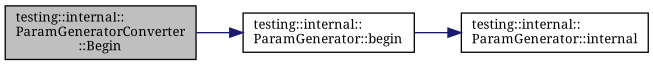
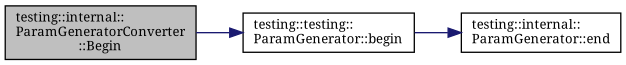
node "testing::internal:: ParamGenerator::begin": label "testing::internal:: ParamGenerator::begin" -> "testing::testing:: ParamGenerator::begin"
node "testing::internal:: ParamGenerator::internal": label "testing::internal:: ParamGenerator::internal" -> "testing::internal:: ParamGenerator::end"
